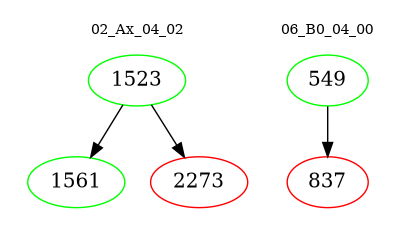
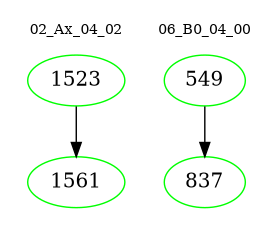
node "2273": removed
node "837": color red -> green
